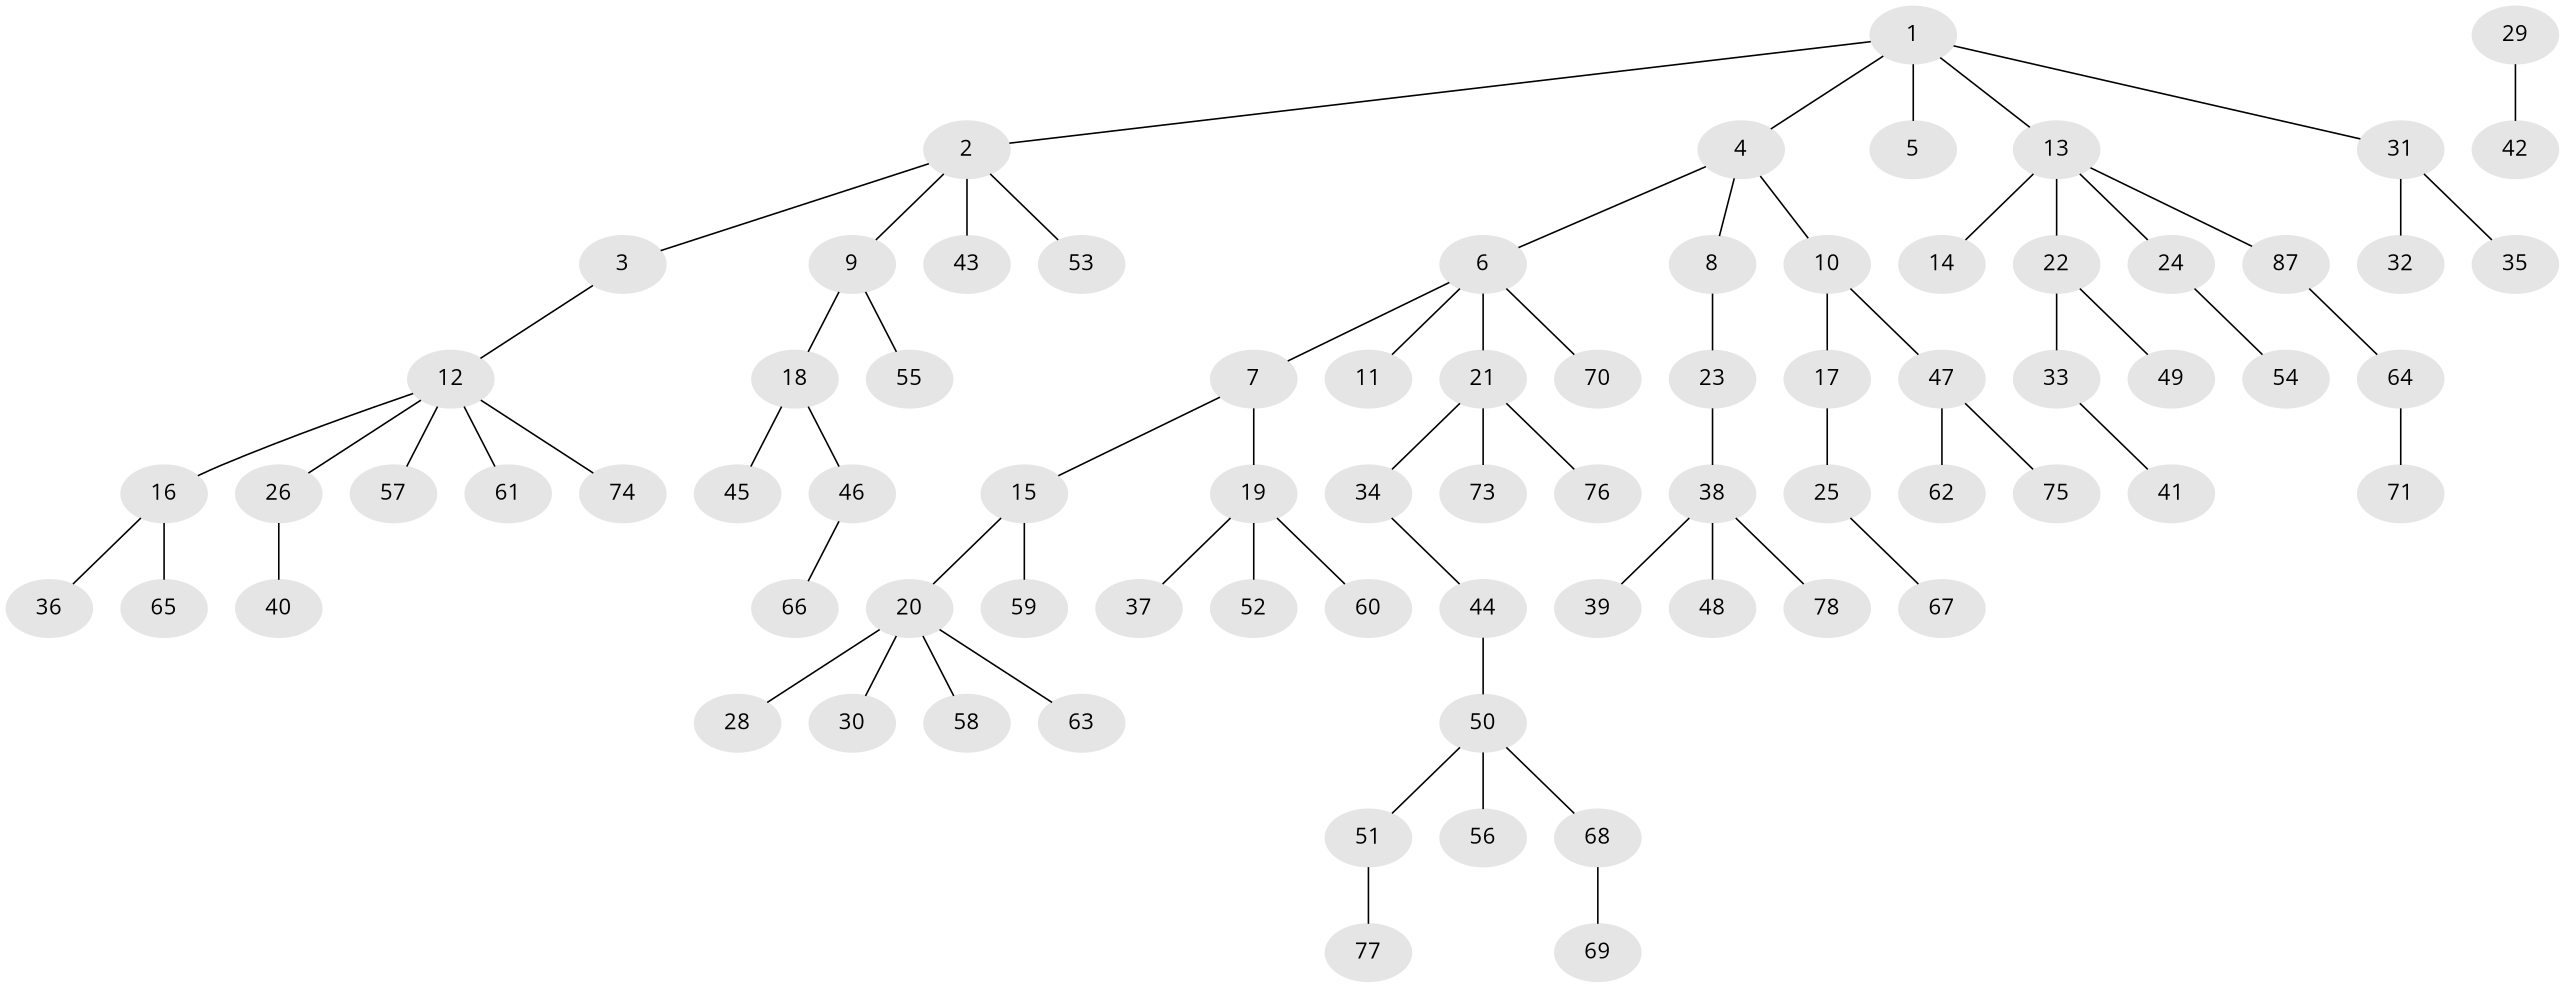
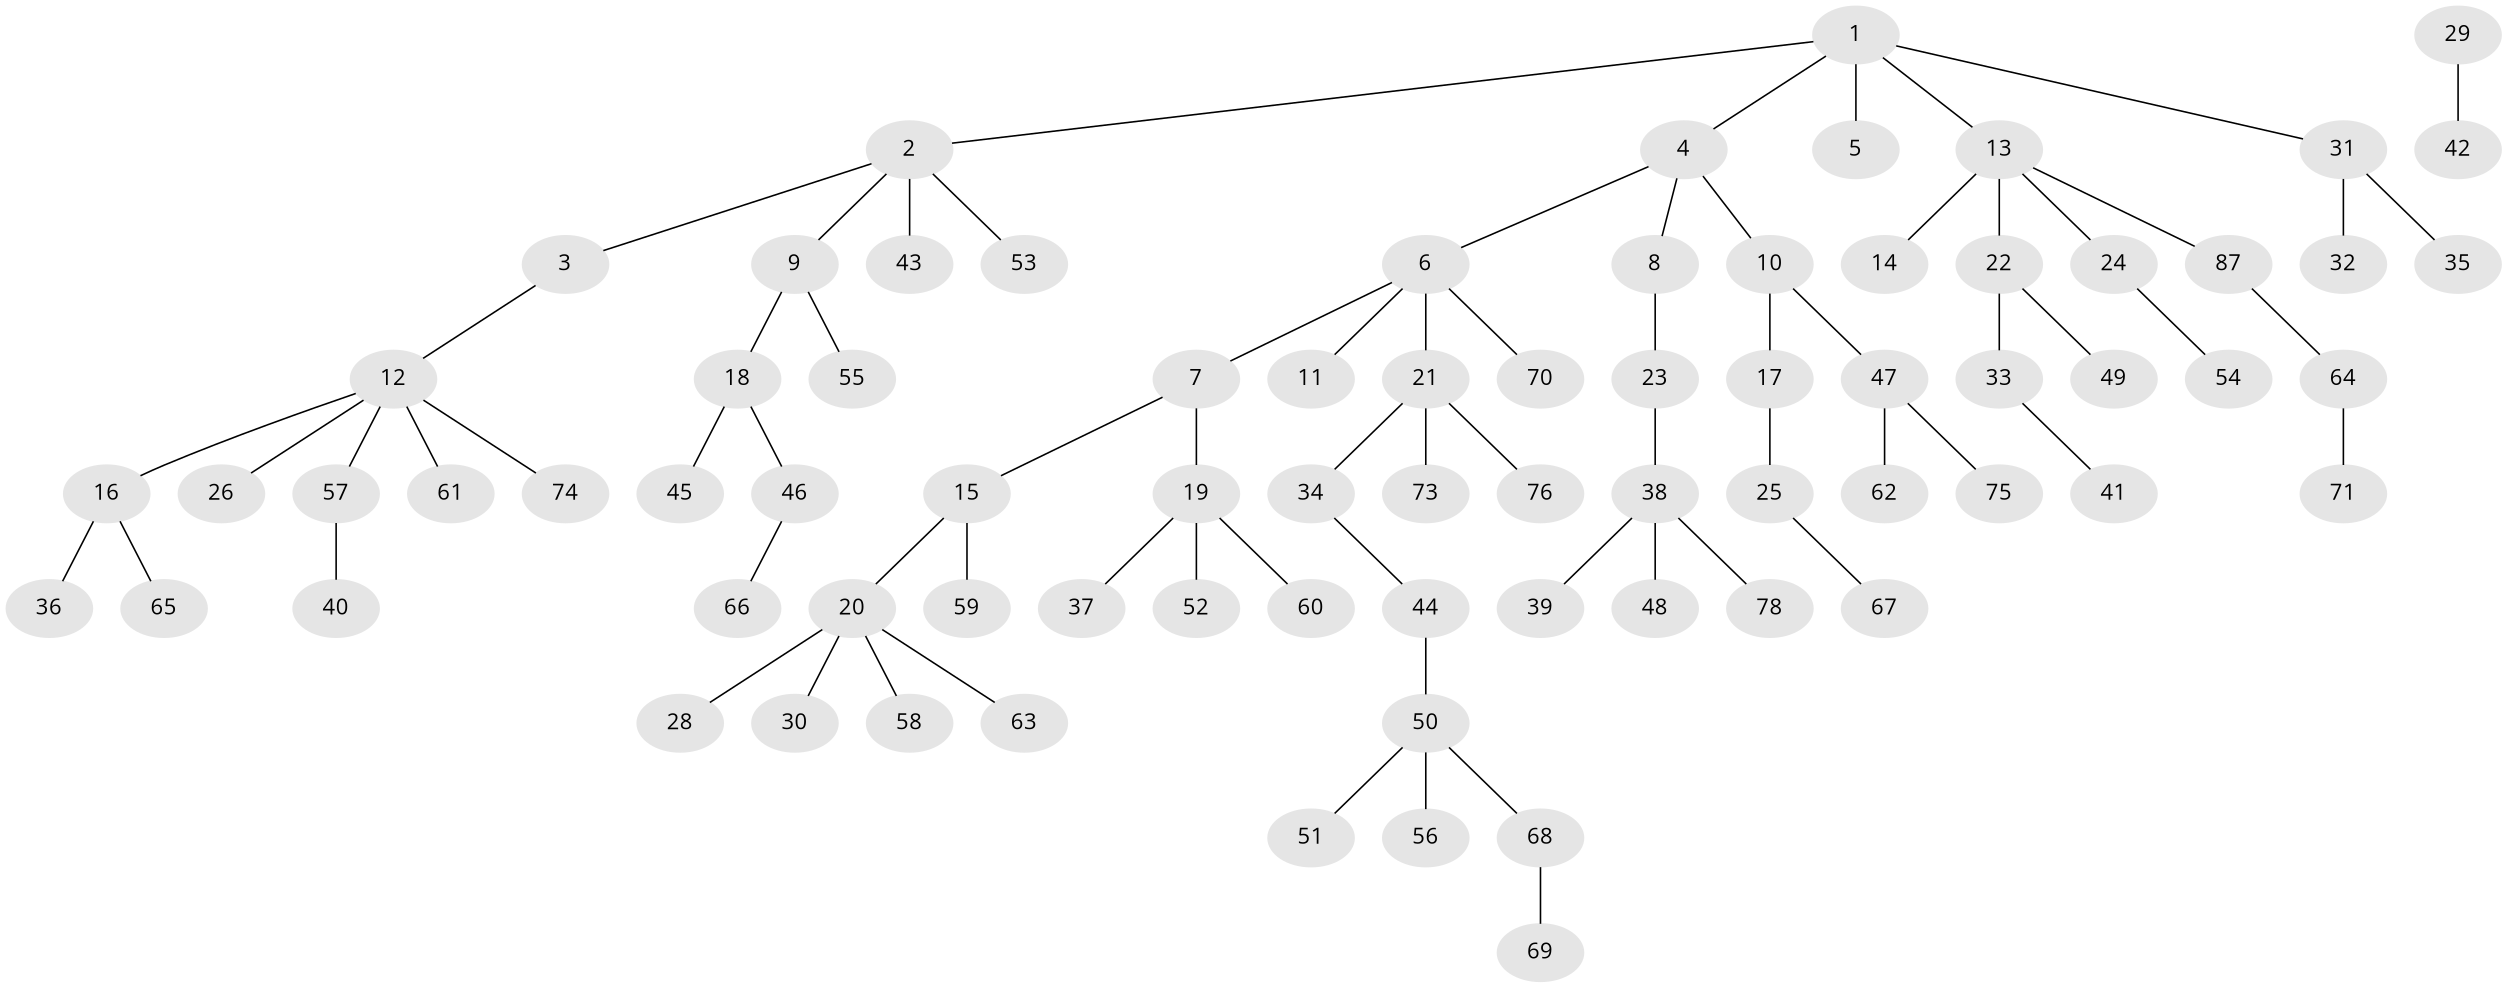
edge "26" -- "40": now "57" -- "40"
node "77": removed
